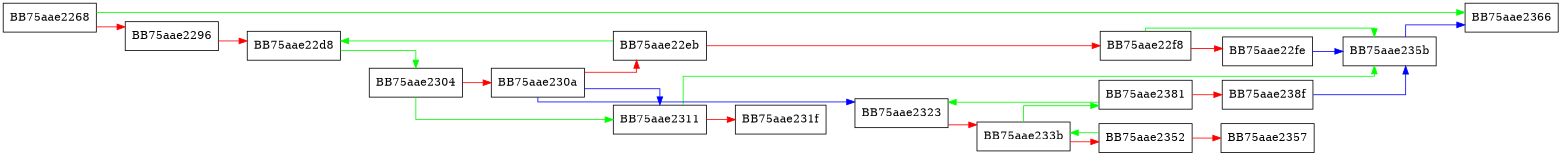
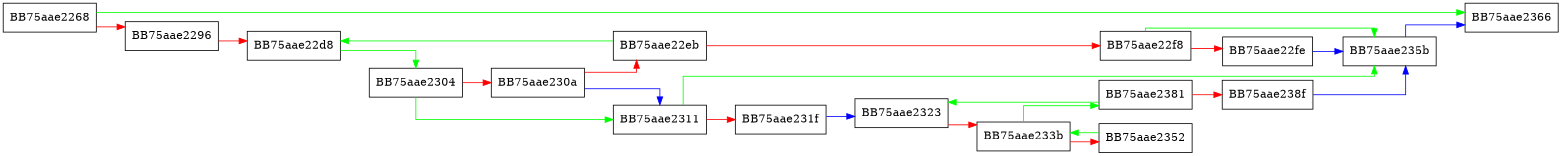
edge "BB75aae230a" -> "BB75aae2323": now "BB75aae231f" -> "BB75aae2323"
node "BB75aae2357": removed
